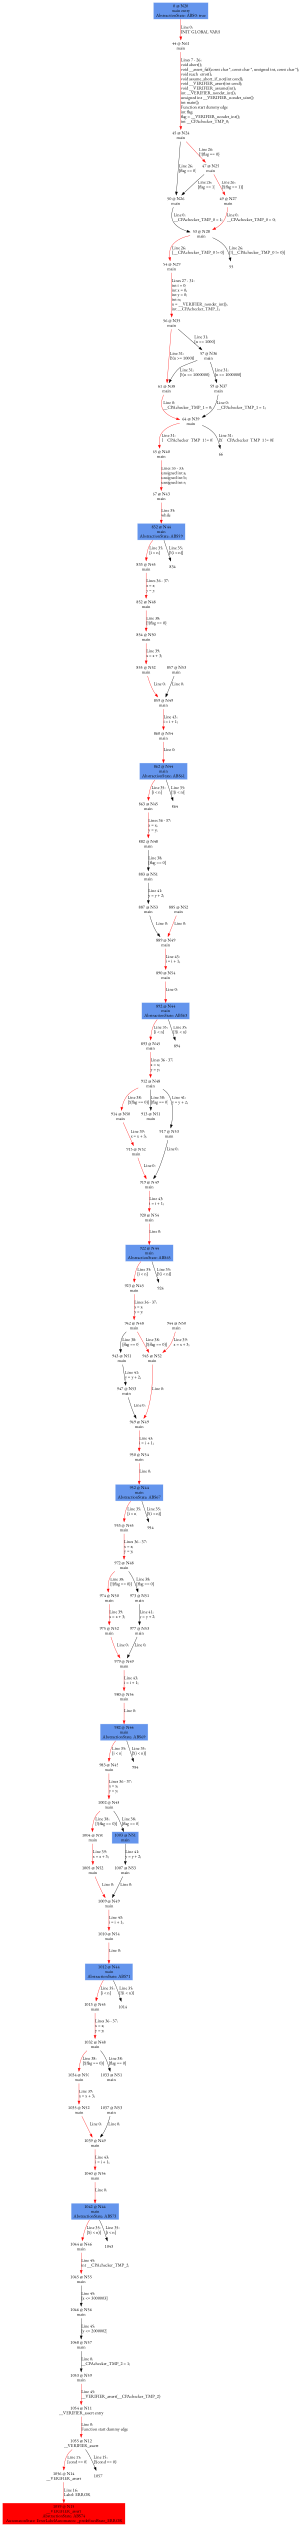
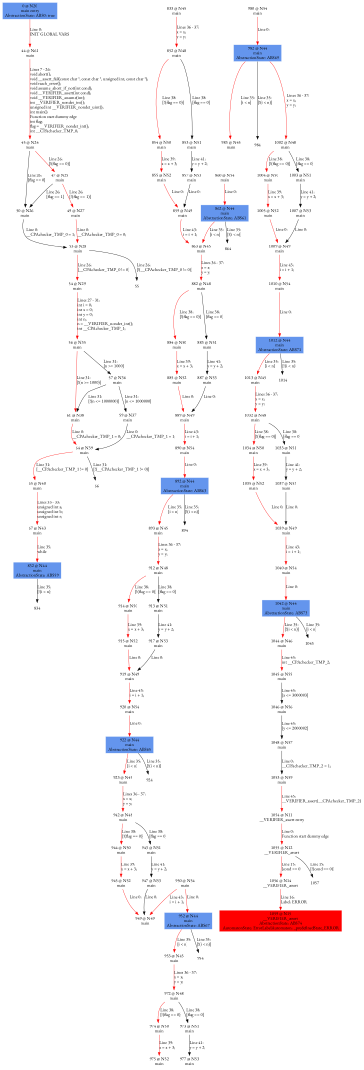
node "853 @ N51 main": added
node "884 @ N50 main": added
edge "1033 @ N51 main" -> "1037 @ N53 main": added, label "Line 41: y = y + 2;"
edge "832 @ N44 main AbstractionState: ABS59" -> "833 @ N45 main": removed, label "Line 35: [i < n]"
edge "859 @ N49 main" -> "860 @ N54 main": now "859 @ N49 main" -> "863 @ N45 main"
edge "912 @ N48 main" -> "917 @ N53 main": now "913 @ N51 main" -> "917 @ N53 main"
edge "942 @ N48 main" -> "945 @ N52 main": now "942 @ N48 main" -> "944 @ N50 main"
edge "949 @ N49 main" -> "950 @ N54 main": reversed
node "979 @ N49 main": removed
edge "983 @ N45 main" -> "1002 @ N48 main": now "982 @ N44 main AbstractionState: ABS69" -> "1002 @ N48 main"
node "1003 @ N51 main": fillcolor cornflowerblue -> white
